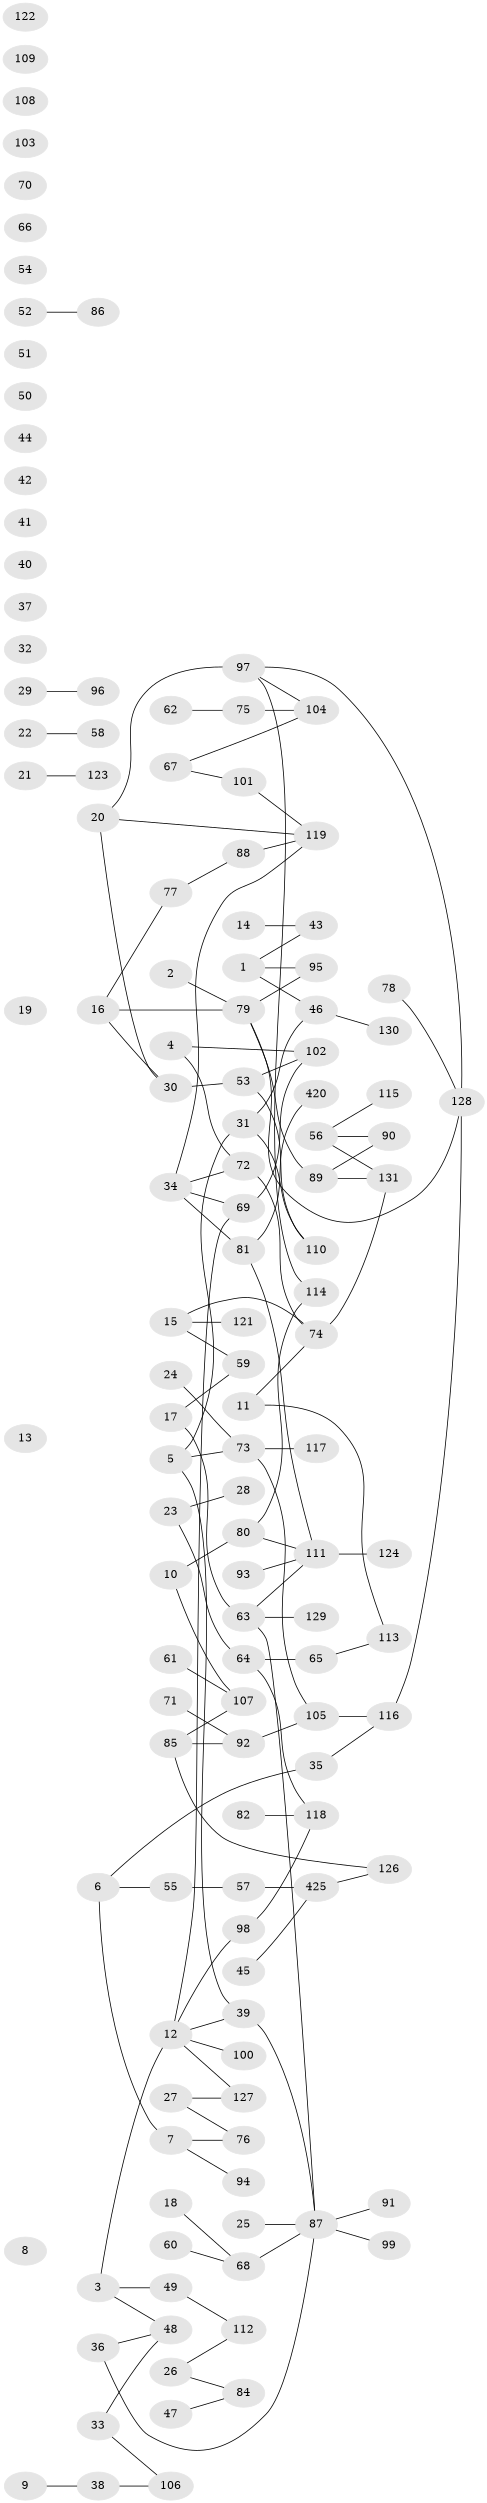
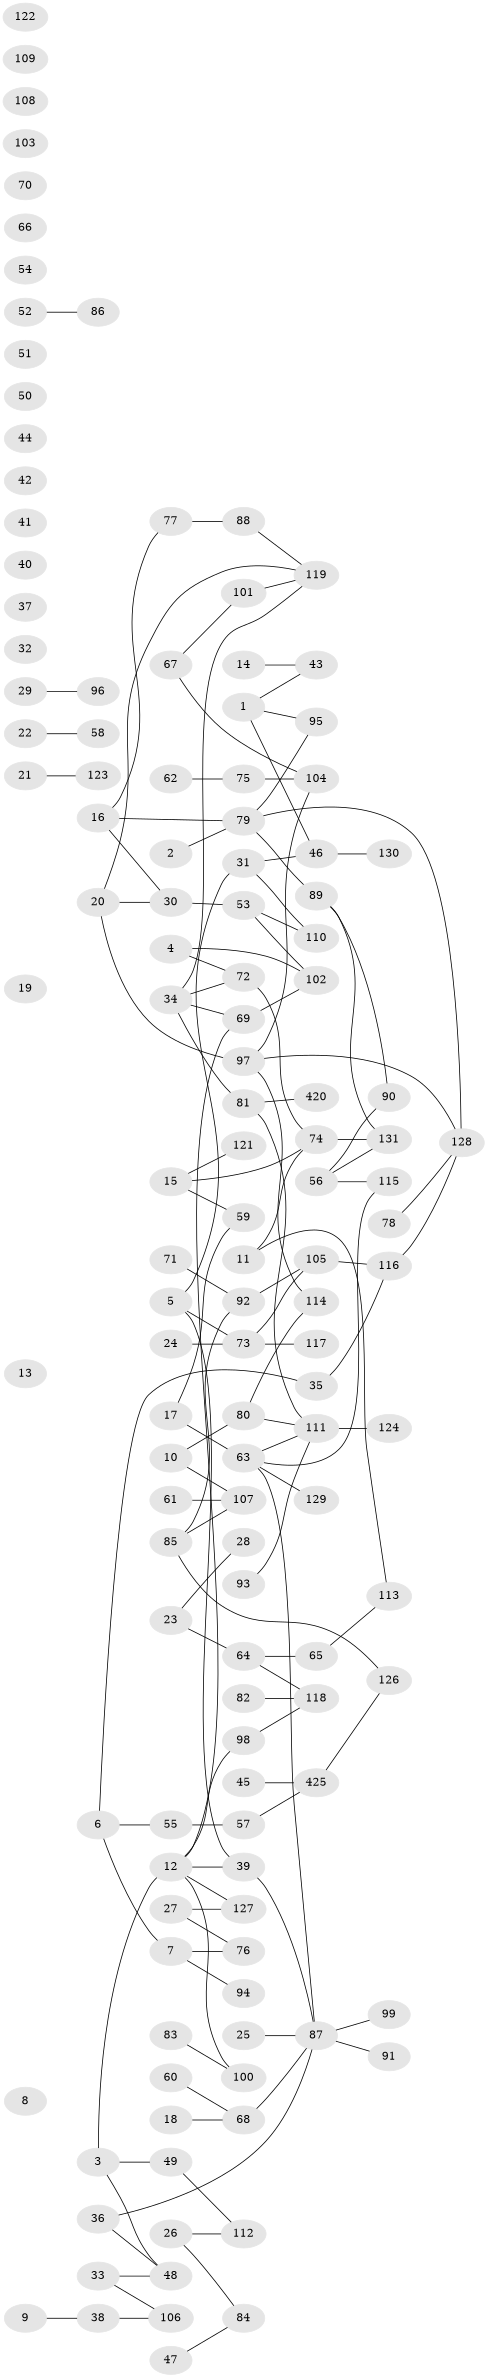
edge "115" -- "63": added
node "83": added
